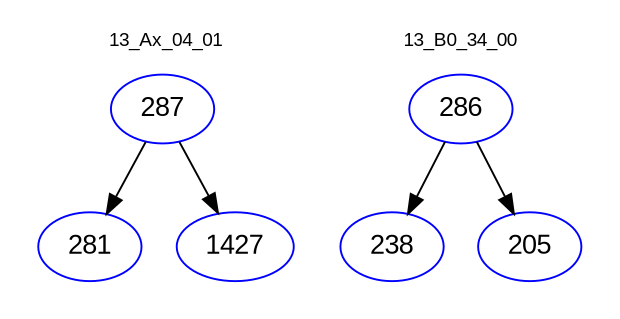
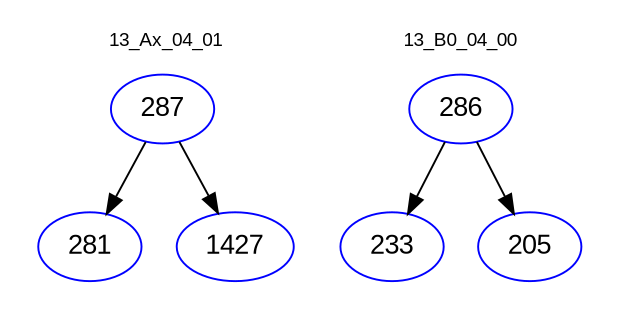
cluster "13_B0_34_00": label "13_B0_34_00" -> "13_B0_04_00"
node "238": label "238" -> "233"
